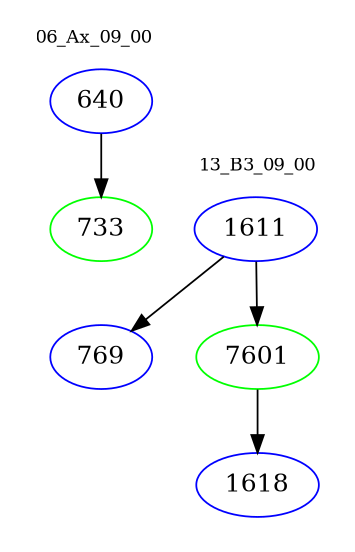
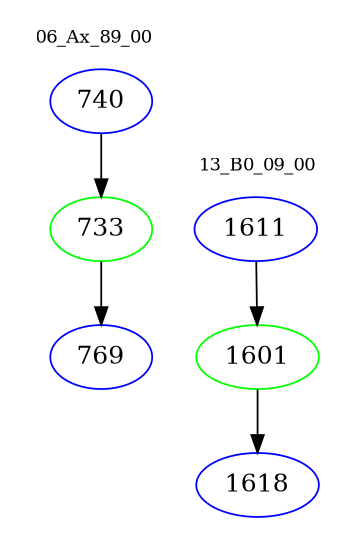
cluster "06_Ax_09_00": label "06_Ax_09_00" -> "06_Ax_89_00"
node "640": label "640" -> "740"
cluster "13_B3_09_00": label "13_B3_09_00" -> "13_B0_09_00"
edge "1611" -> "769": now "733" -> "769"
node "7601": label "7601" -> "1601"
